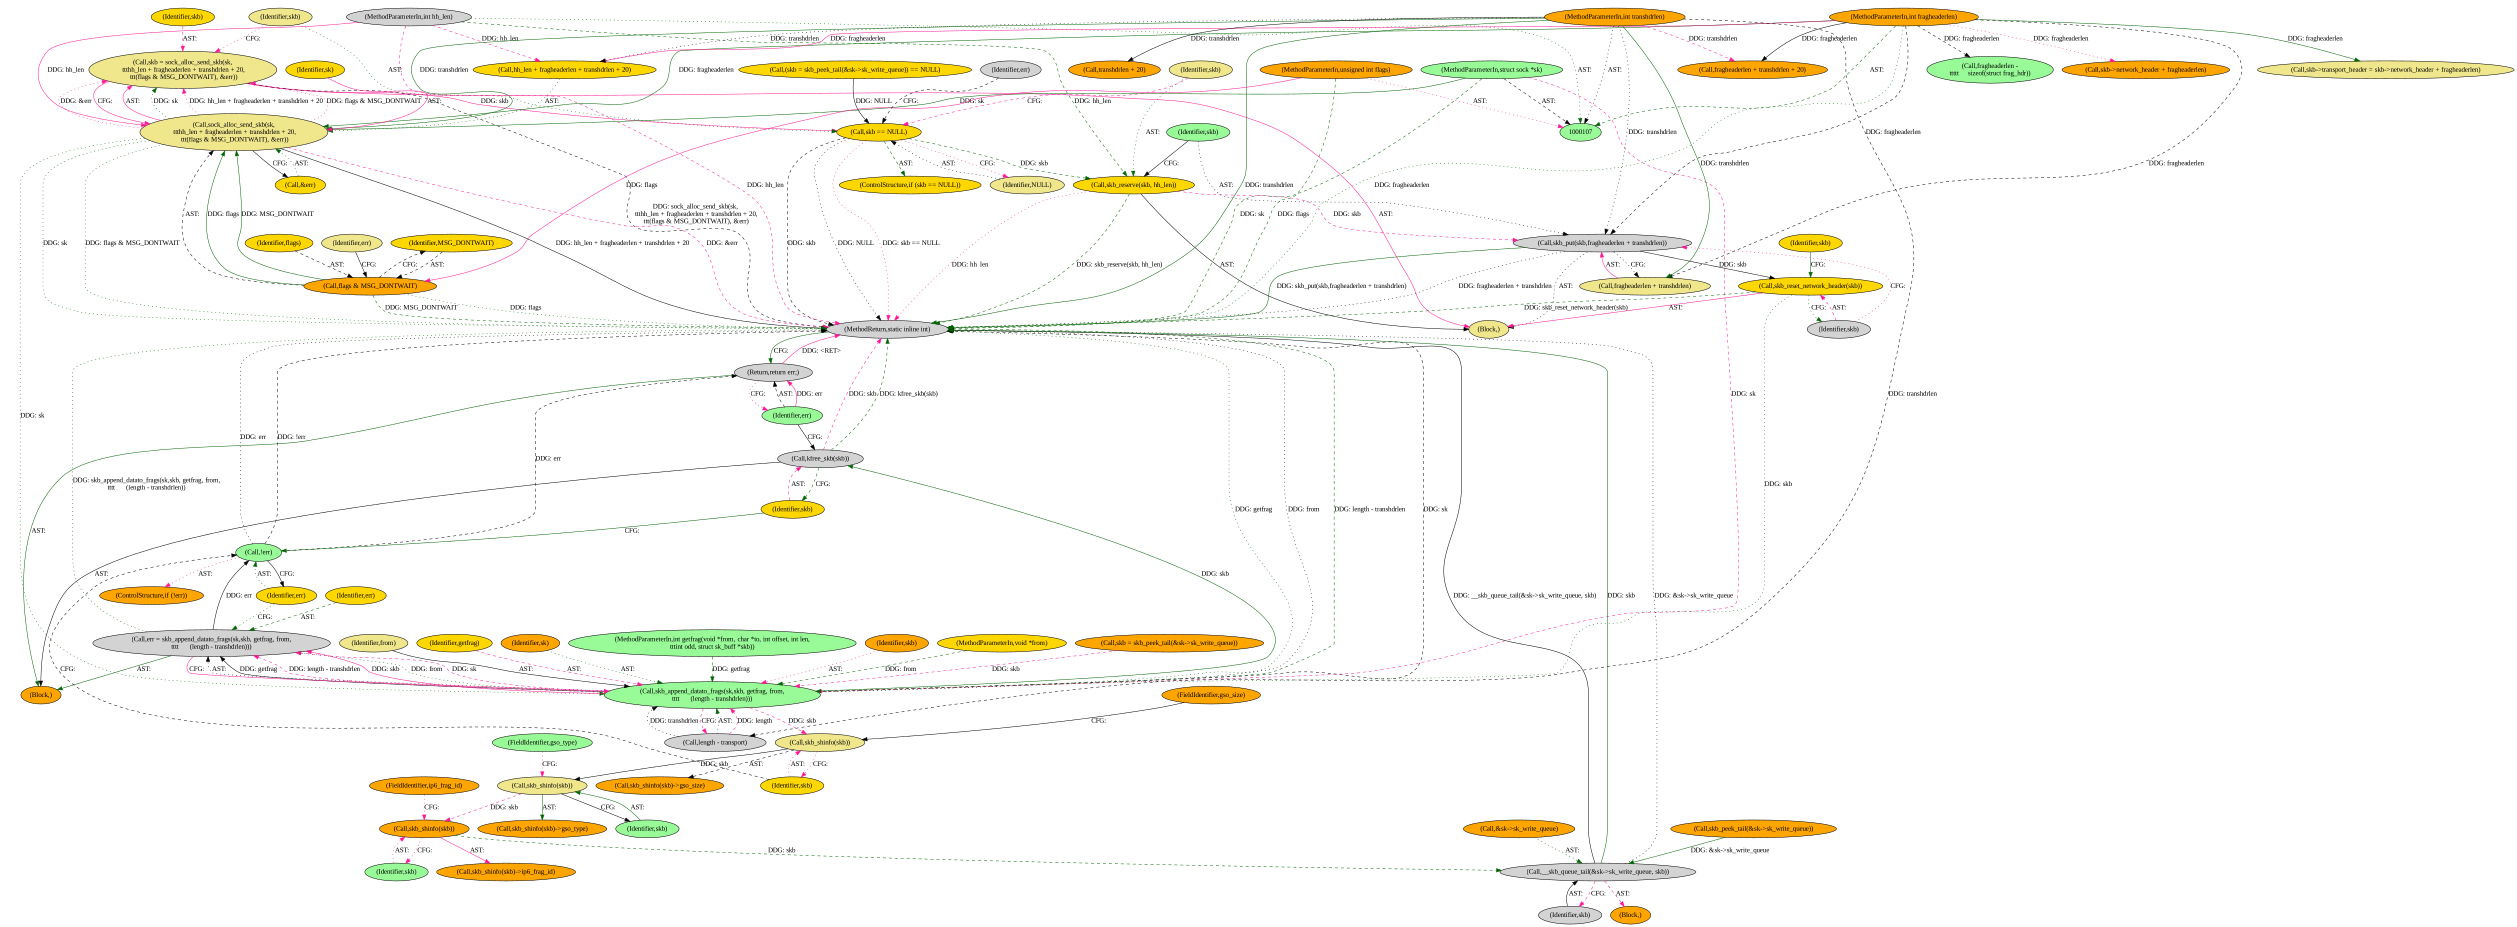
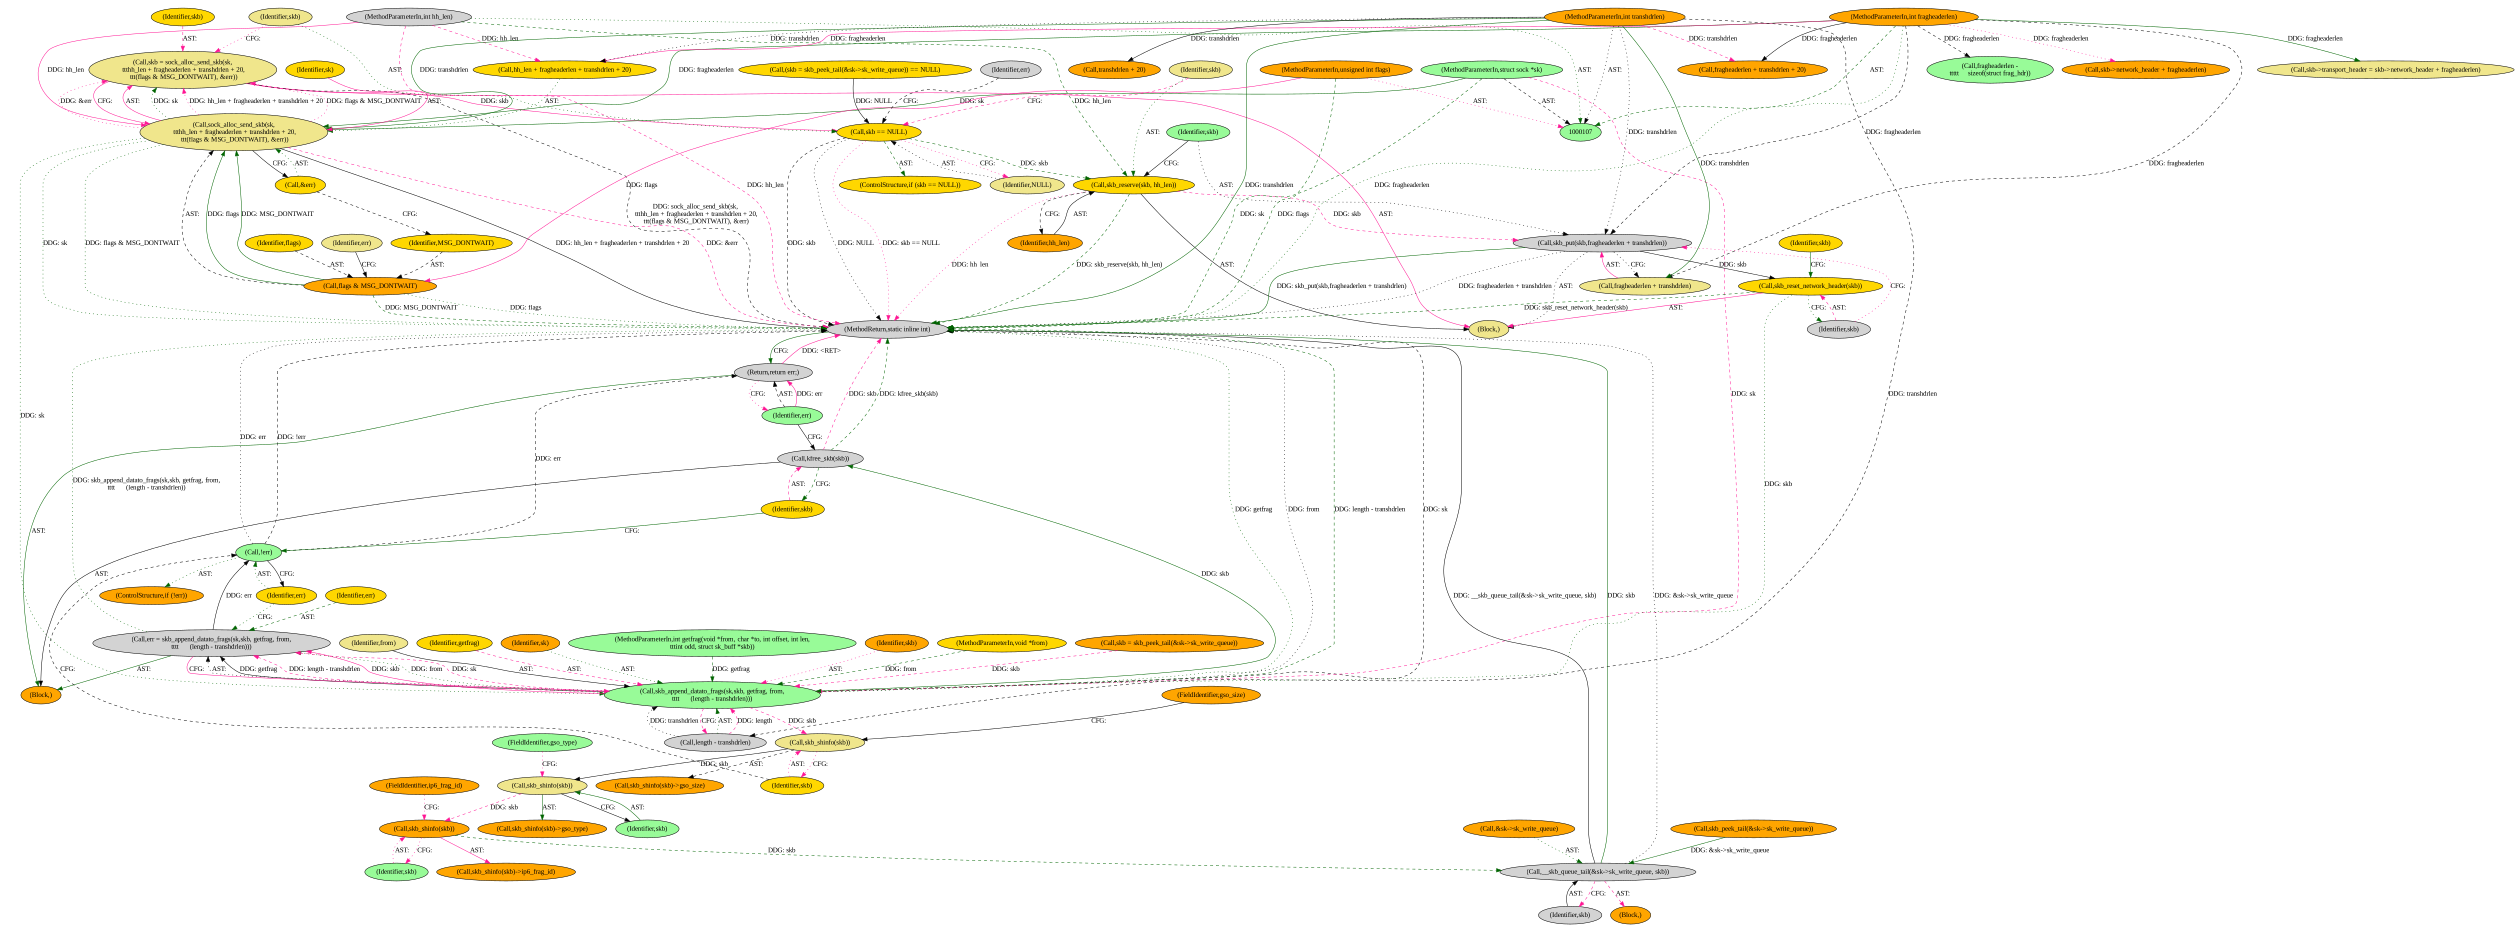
node "(Identifier,hh_len)": added
edge "(Call,flags & MSG_DONTWAIT)" -> "(Identifier,MSG_DONTWAIT)": now "(Call,&err)" -> "(Identifier,MSG_DONTWAIT)"
edge "(Call,!err)" -> "(ControlStructure,if (!err))": color deeppink -> darkgreen
node "(Call,length - transport)": label "(Call,length - transport)" -> "(Call,length - transhdrlen)"
